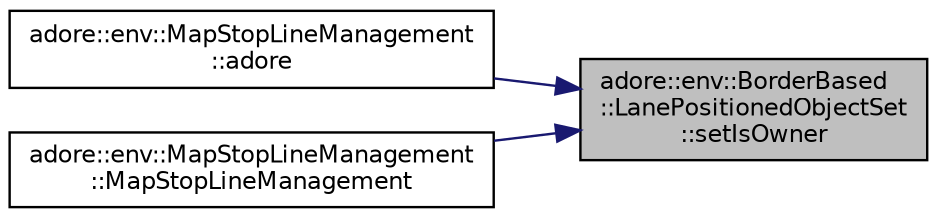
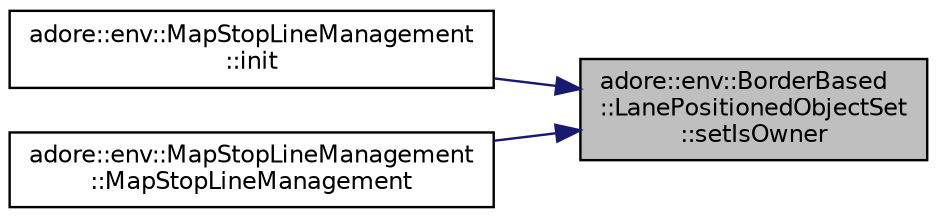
node "adore::env::MapStopLineManagement ::adore": label "adore::env::MapStopLineManagement ::adore" -> "adore::env::MapStopLineManagement ::init"
